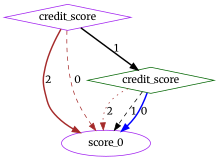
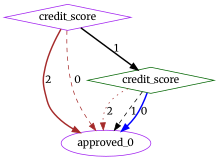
node "score_0": label "score_0" -> "approved_0"
